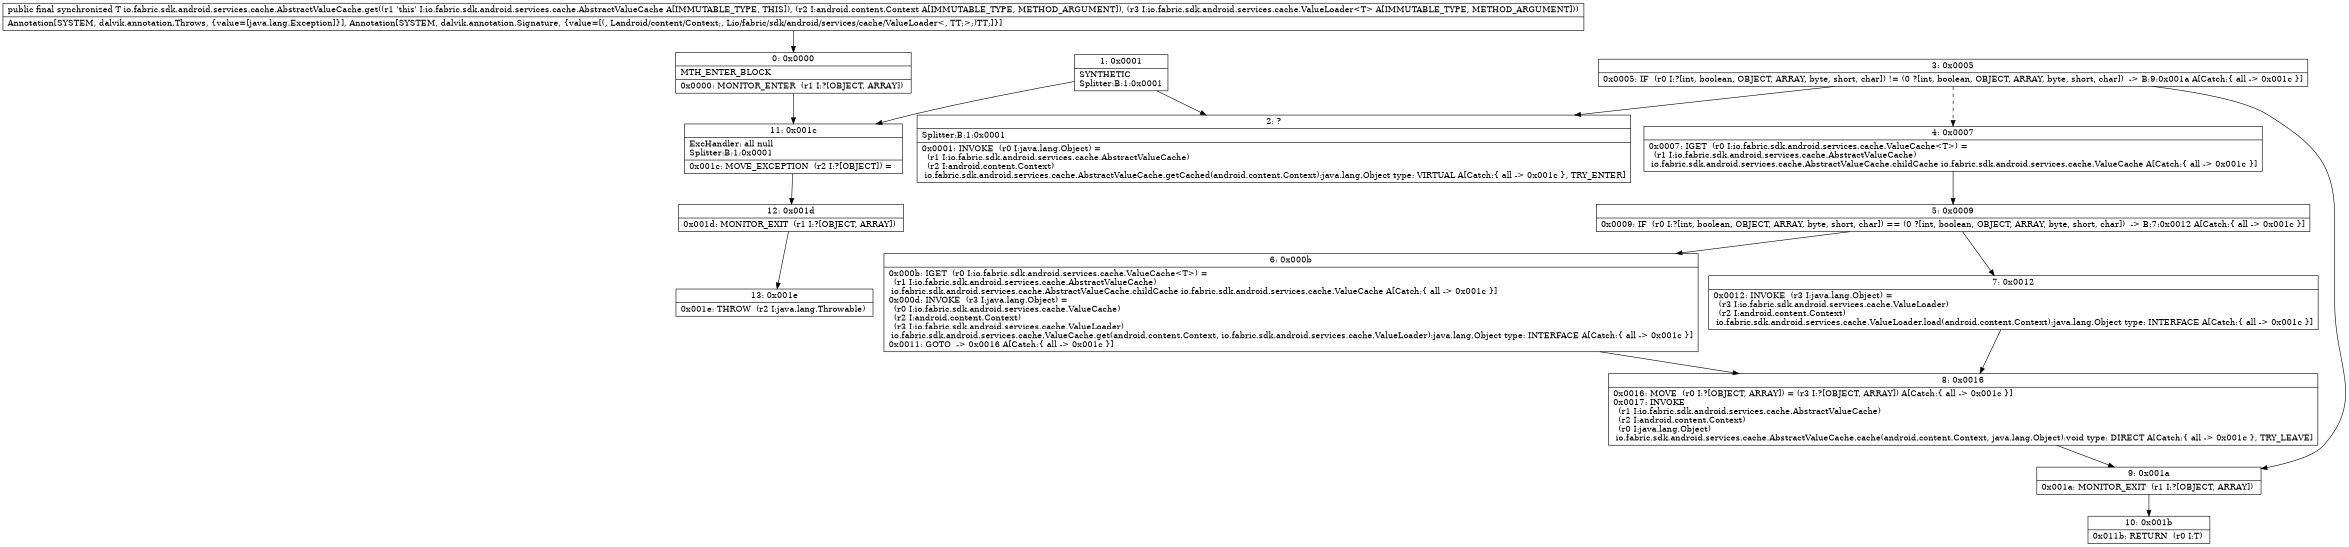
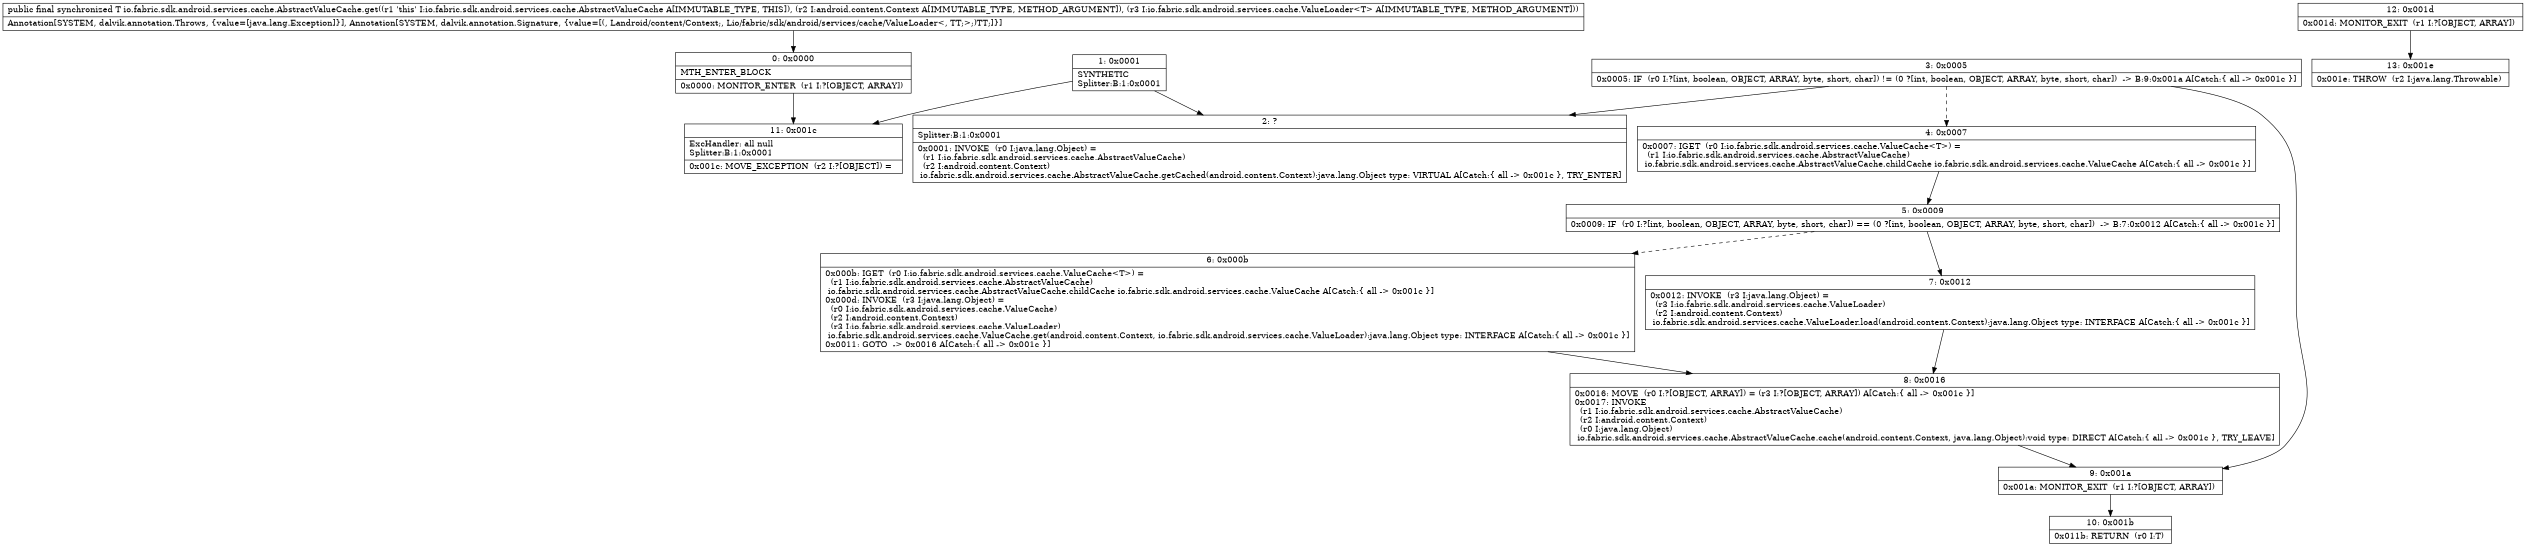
edge "11: 0x001c" -> "12: 0x001d": removed
edge "5: 0x0009" -> "6: 0x000b": style solid -> dashed
